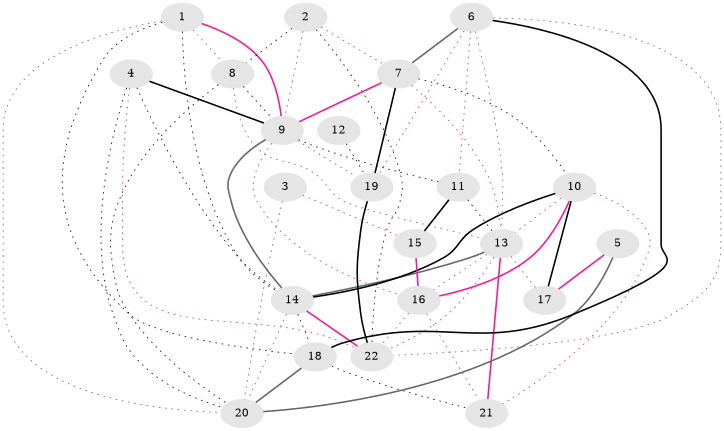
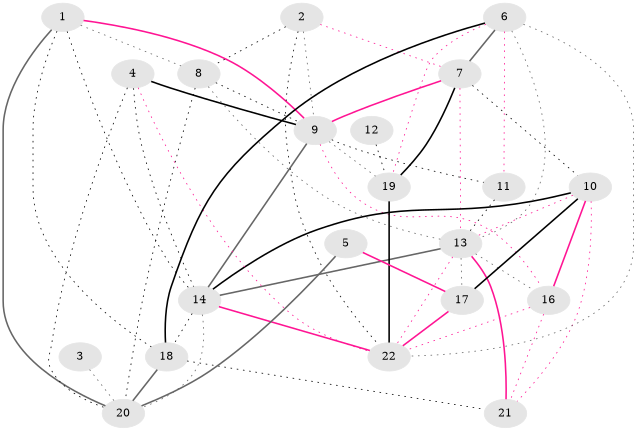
node "15": removed
edge "1" -- "20": style dotted -> bold
edge "17" -- "22": added
